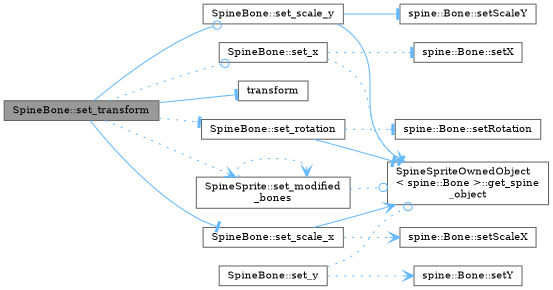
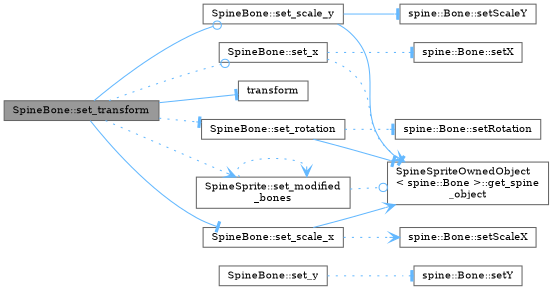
edge "SpineBone::set_y" -> "SpineSpriteOwnedObject < spine::Bone >::get_spine _object": removed
edge "SpineBone::set_y" -> "spine::Bone::setY": arrowhead vee -> tee
